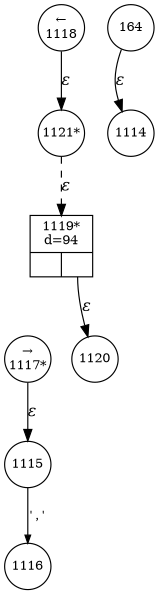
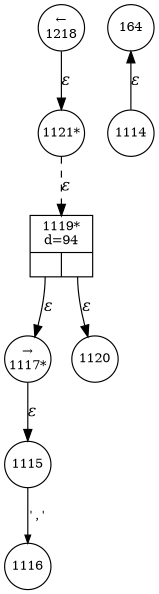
node "← 1118": label "← 1118" -> "← 1218"
edge "164" -> "1114": reversed
edge "1119*" -> "→ 1117*": added, label "ε"
